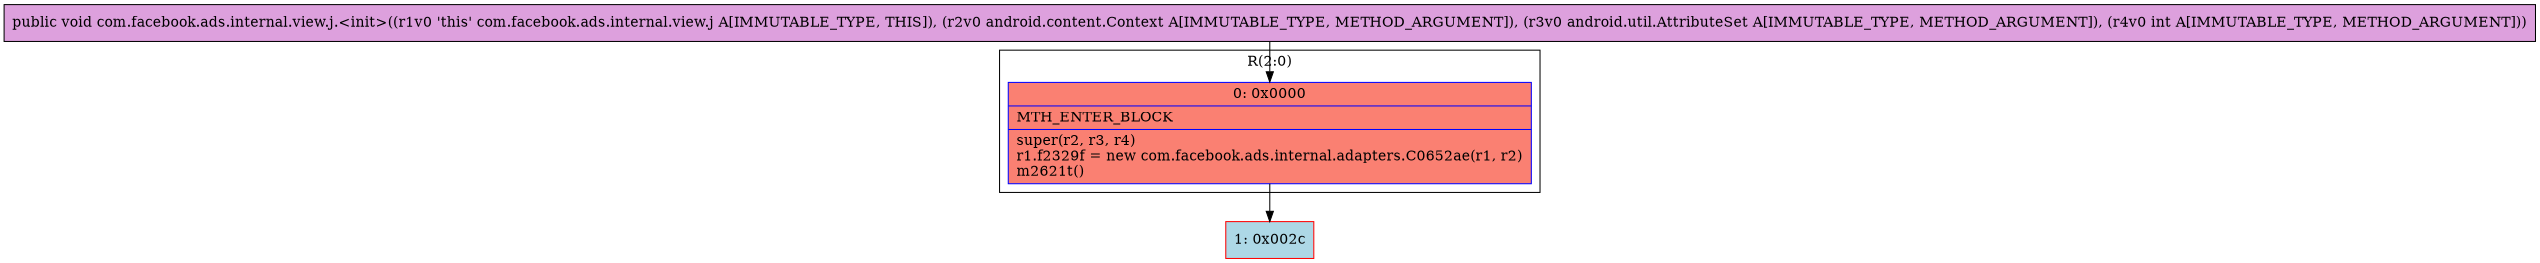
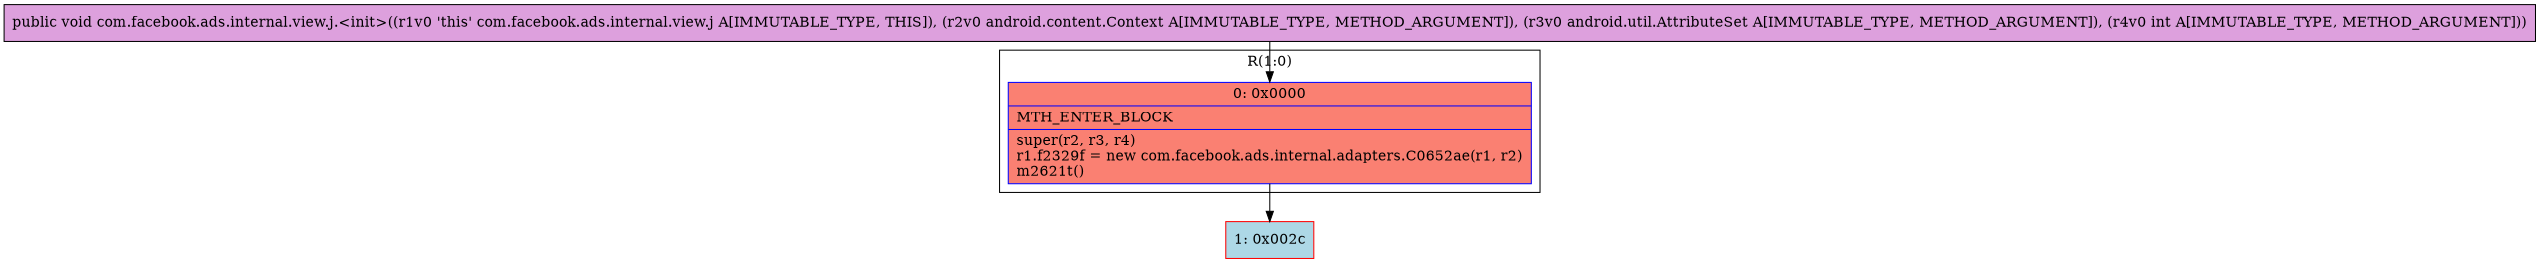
cluster "R(2:0)": label "R(2:0)" -> "R(1:0)"
